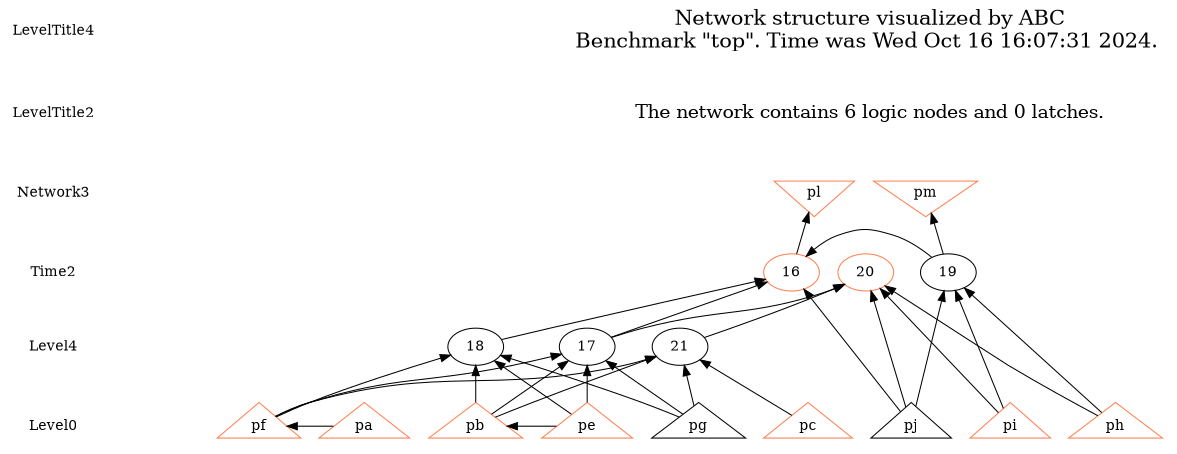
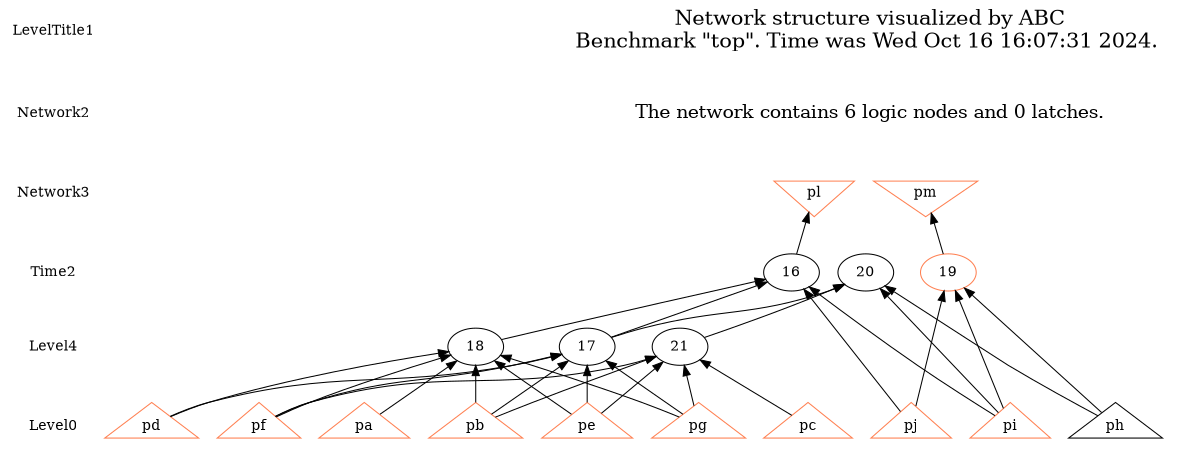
node "LevelTitle4": label "LevelTitle4" -> "LevelTitle1"
node "LevelTitle2": label "LevelTitle2" -> "Network2"
edge "19" -> "16": now "pi" -> "16"
node "16": color coral -> black
node "20": color coral -> black
node "19": color black -> coral
edge "pj" -> "20": removed
node "pd": added
edge "pa" -> "pf": now "pa" -> "18"
edge "pe" -> "pb": now "pe" -> "21"
node "pg": color black -> coral
node "pj": color black -> coral
node "ph": color coral -> black
